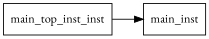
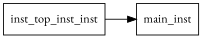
node "main_top_inst_inst": label "main_top_inst_inst" -> "inst_top_inst_inst"
